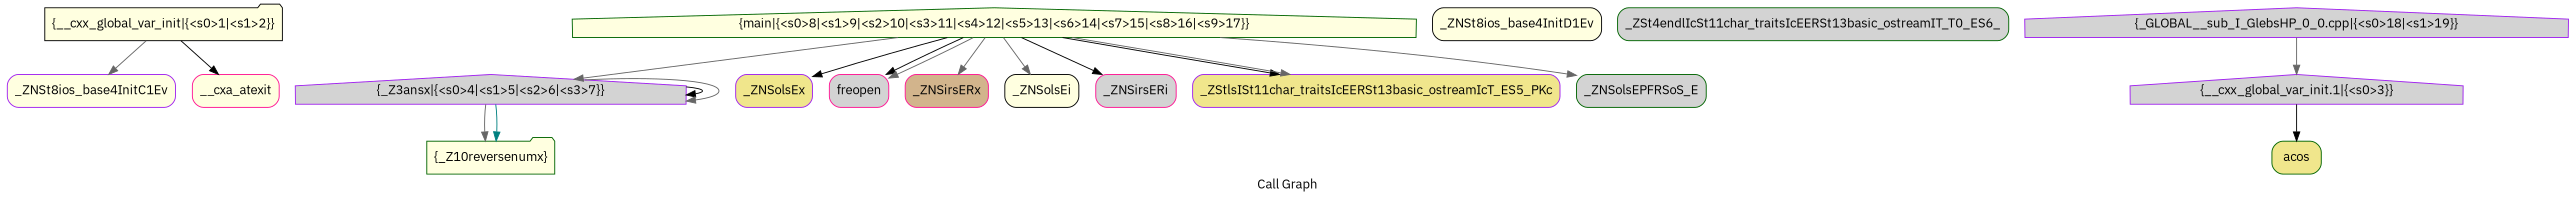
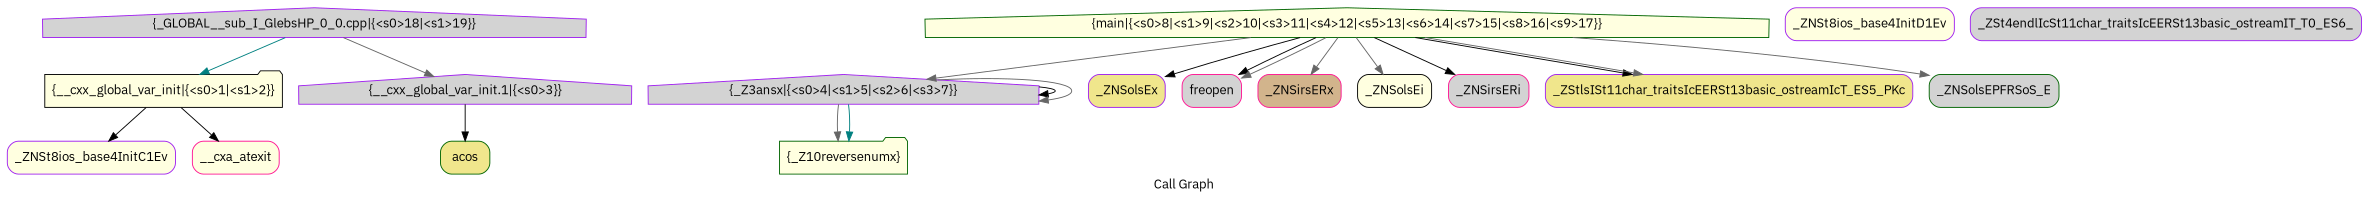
node "_ZNSt8ios_base4InitD1Ev": color black -> purple
node "_ZSt4endlIcSt11char_traitsIcEERSt13basic_ostreamIT_T0_ES6_": color darkgreen -> purple
edge "{_GLOBAL__sub_I_GlebsHP_0_0.cpp|{<s0>18|<s1>19}}" -> "{__cxx_global_var_init|{<s0>1|<s1>2}}": added
edge "{__cxx_global_var_init|{<s0>1|<s1>2}}" -> "_ZNSt8ios_base4InitC1Ev": color gray40 -> black
